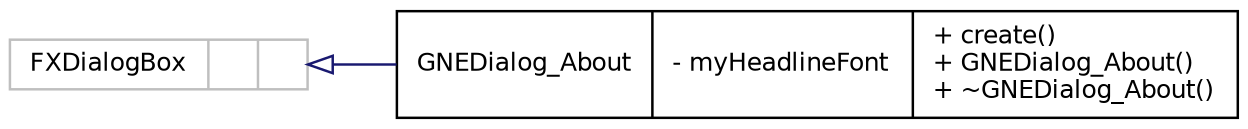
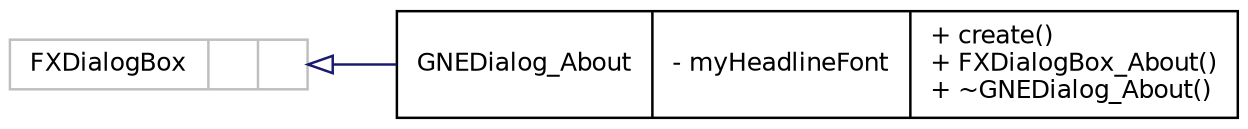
node "GNEDialog_About": text "+ GNEDialog_About()" -> "+ FXDialogBox_About()"
